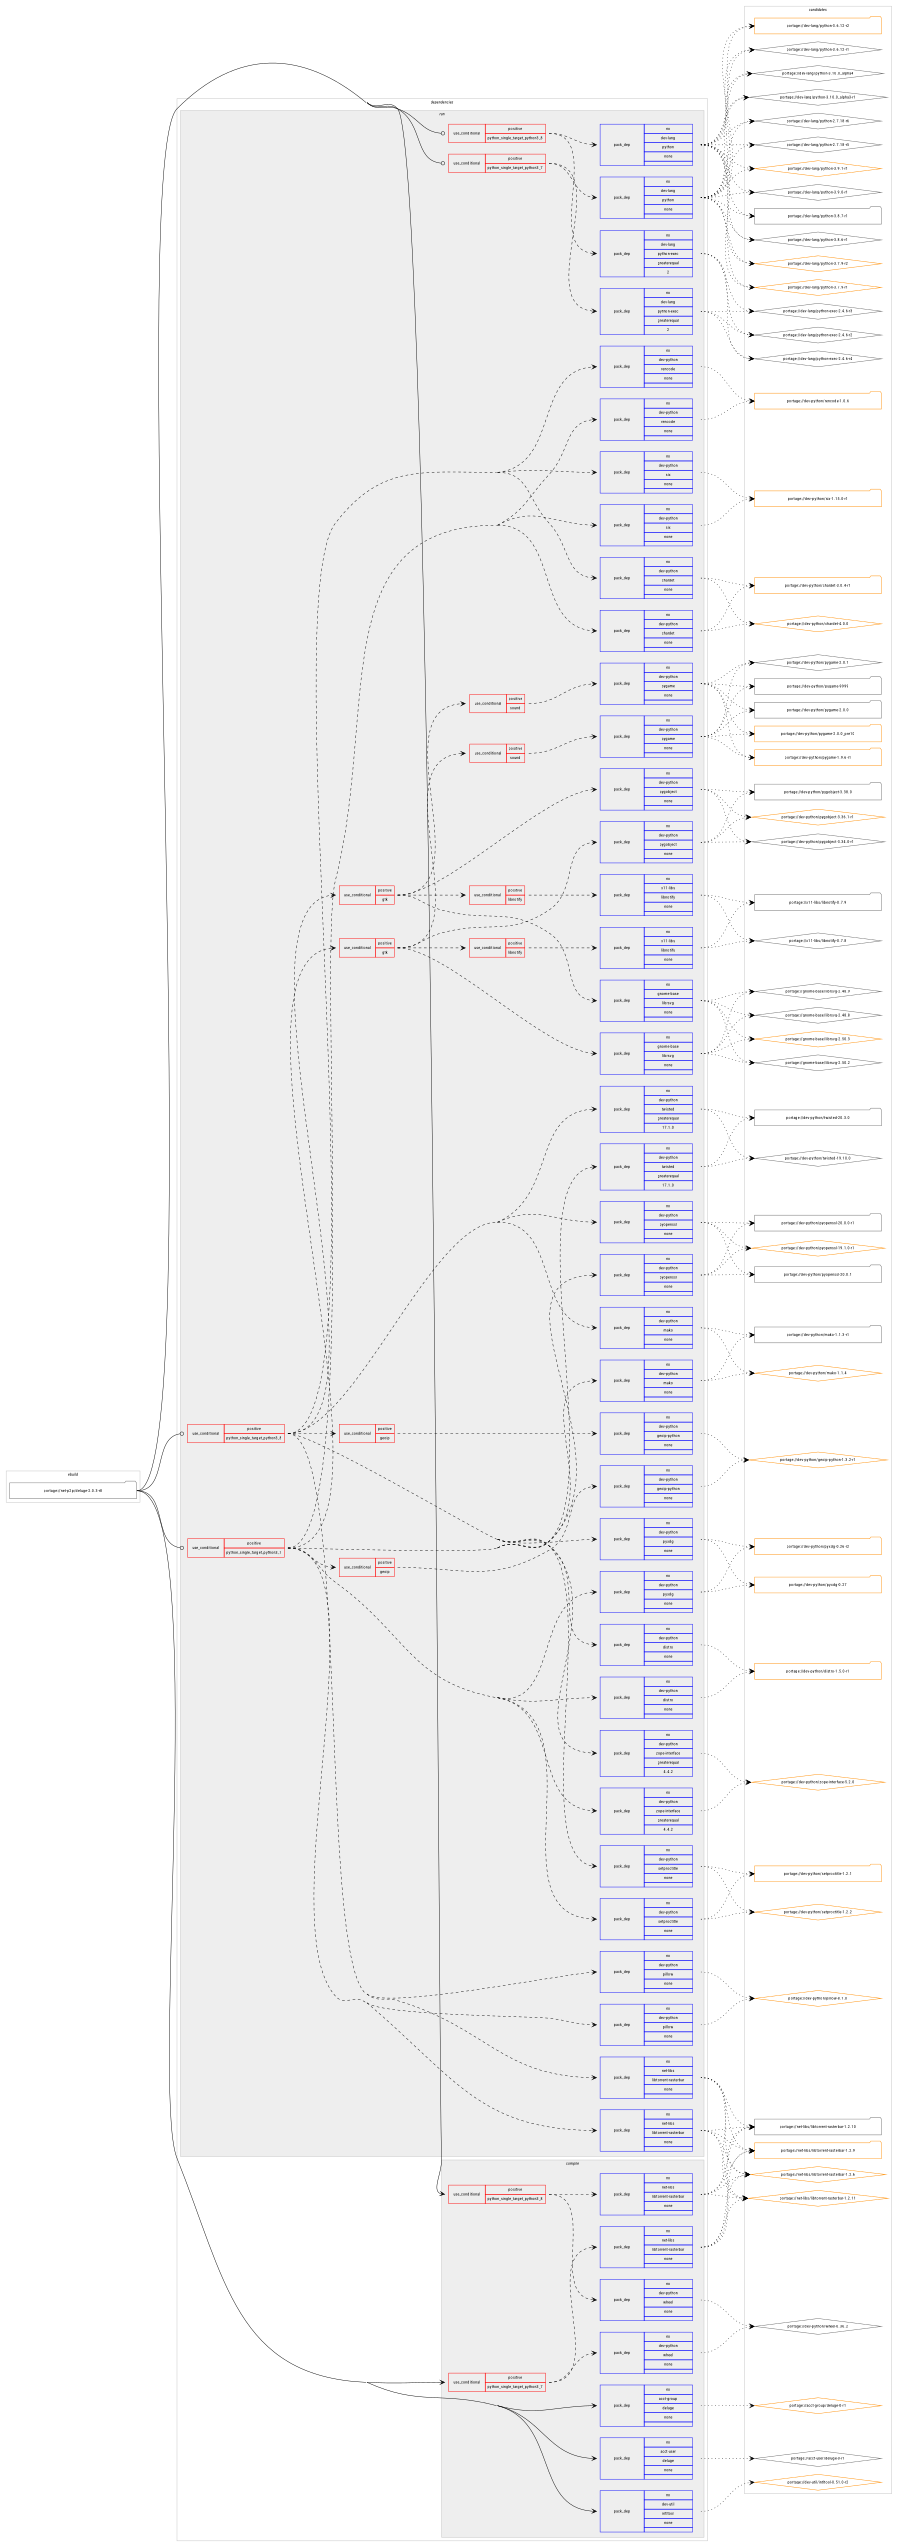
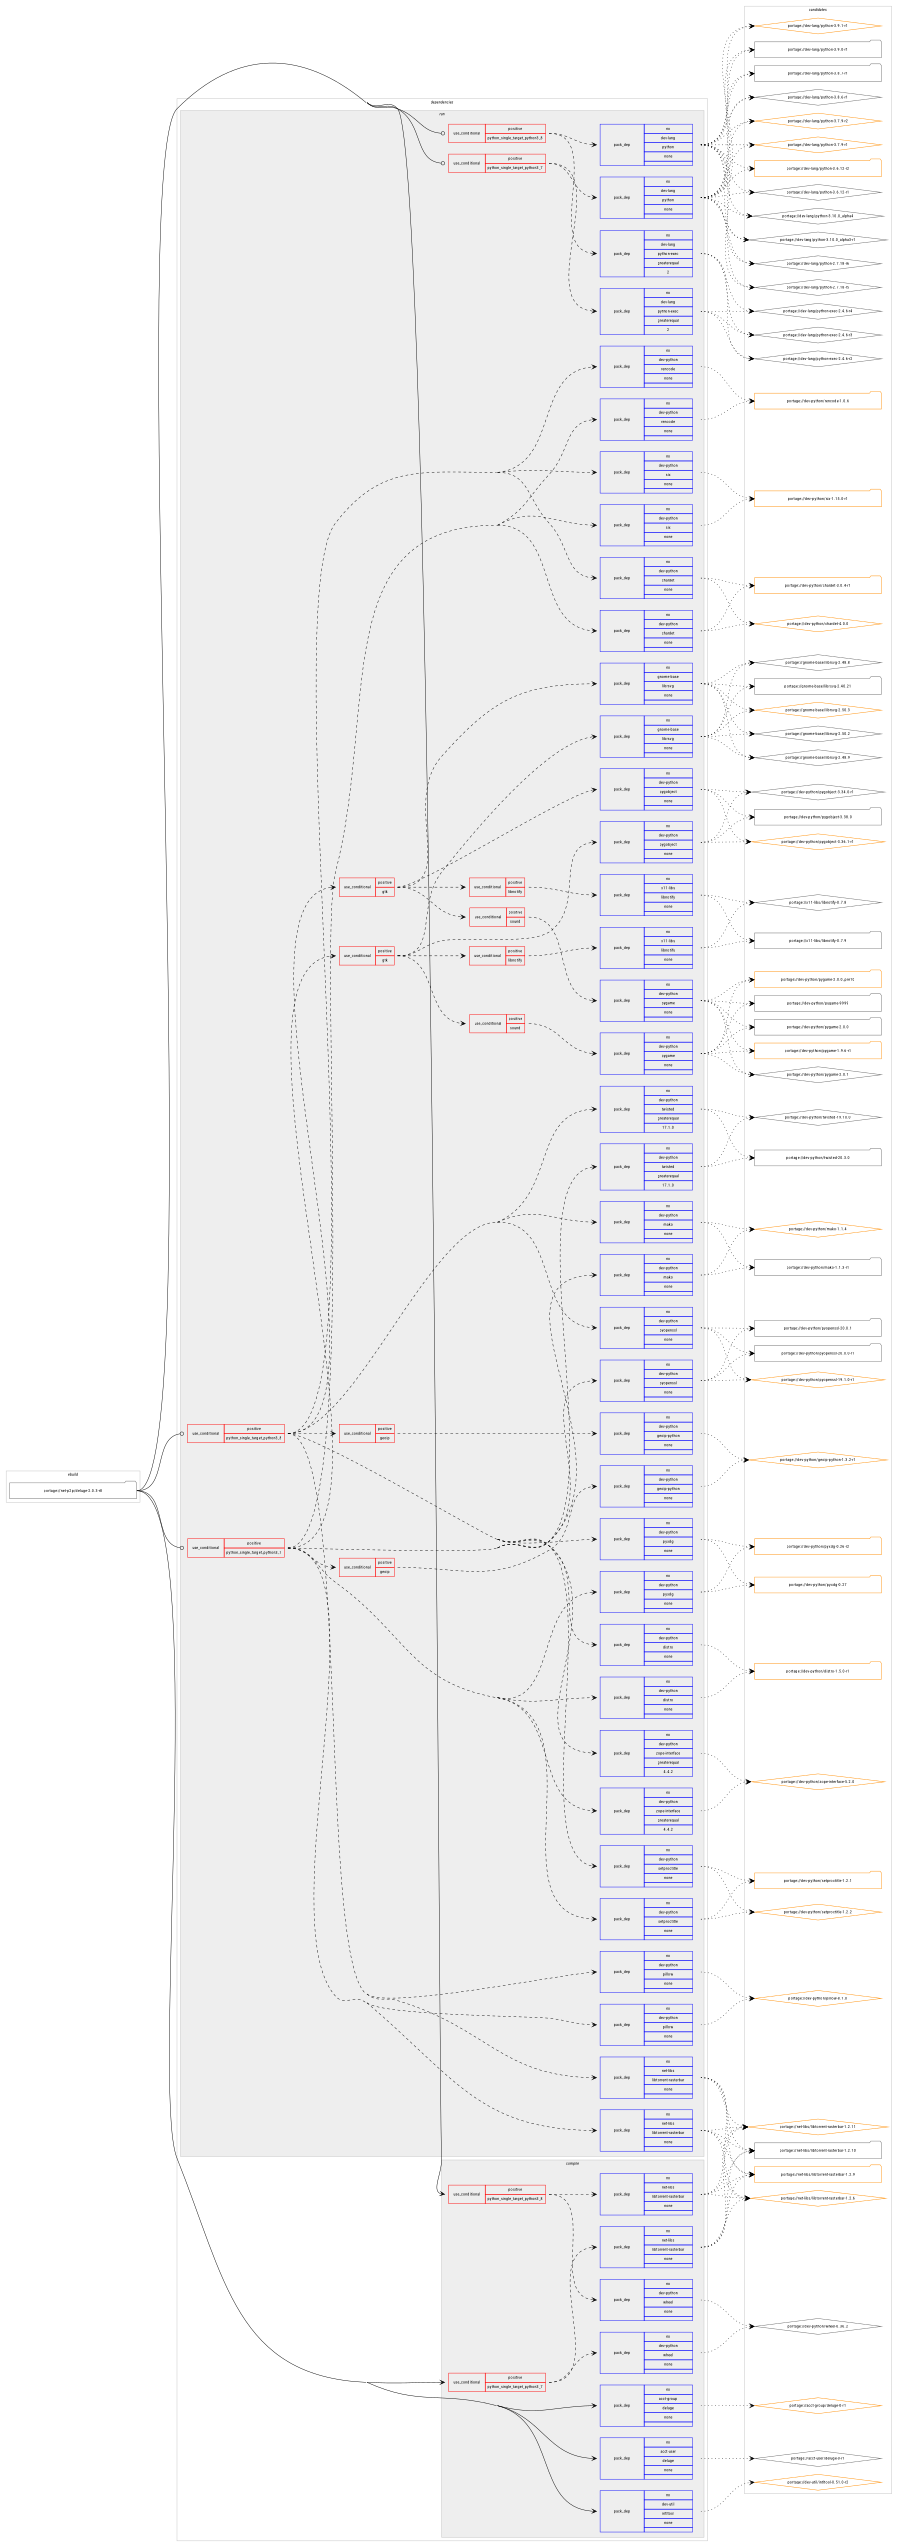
node "portage://dev-lang/python-3.9.0-r1": shape diamond -> folder
node "portage://gnome-base/librsvg-2.40.21": added
